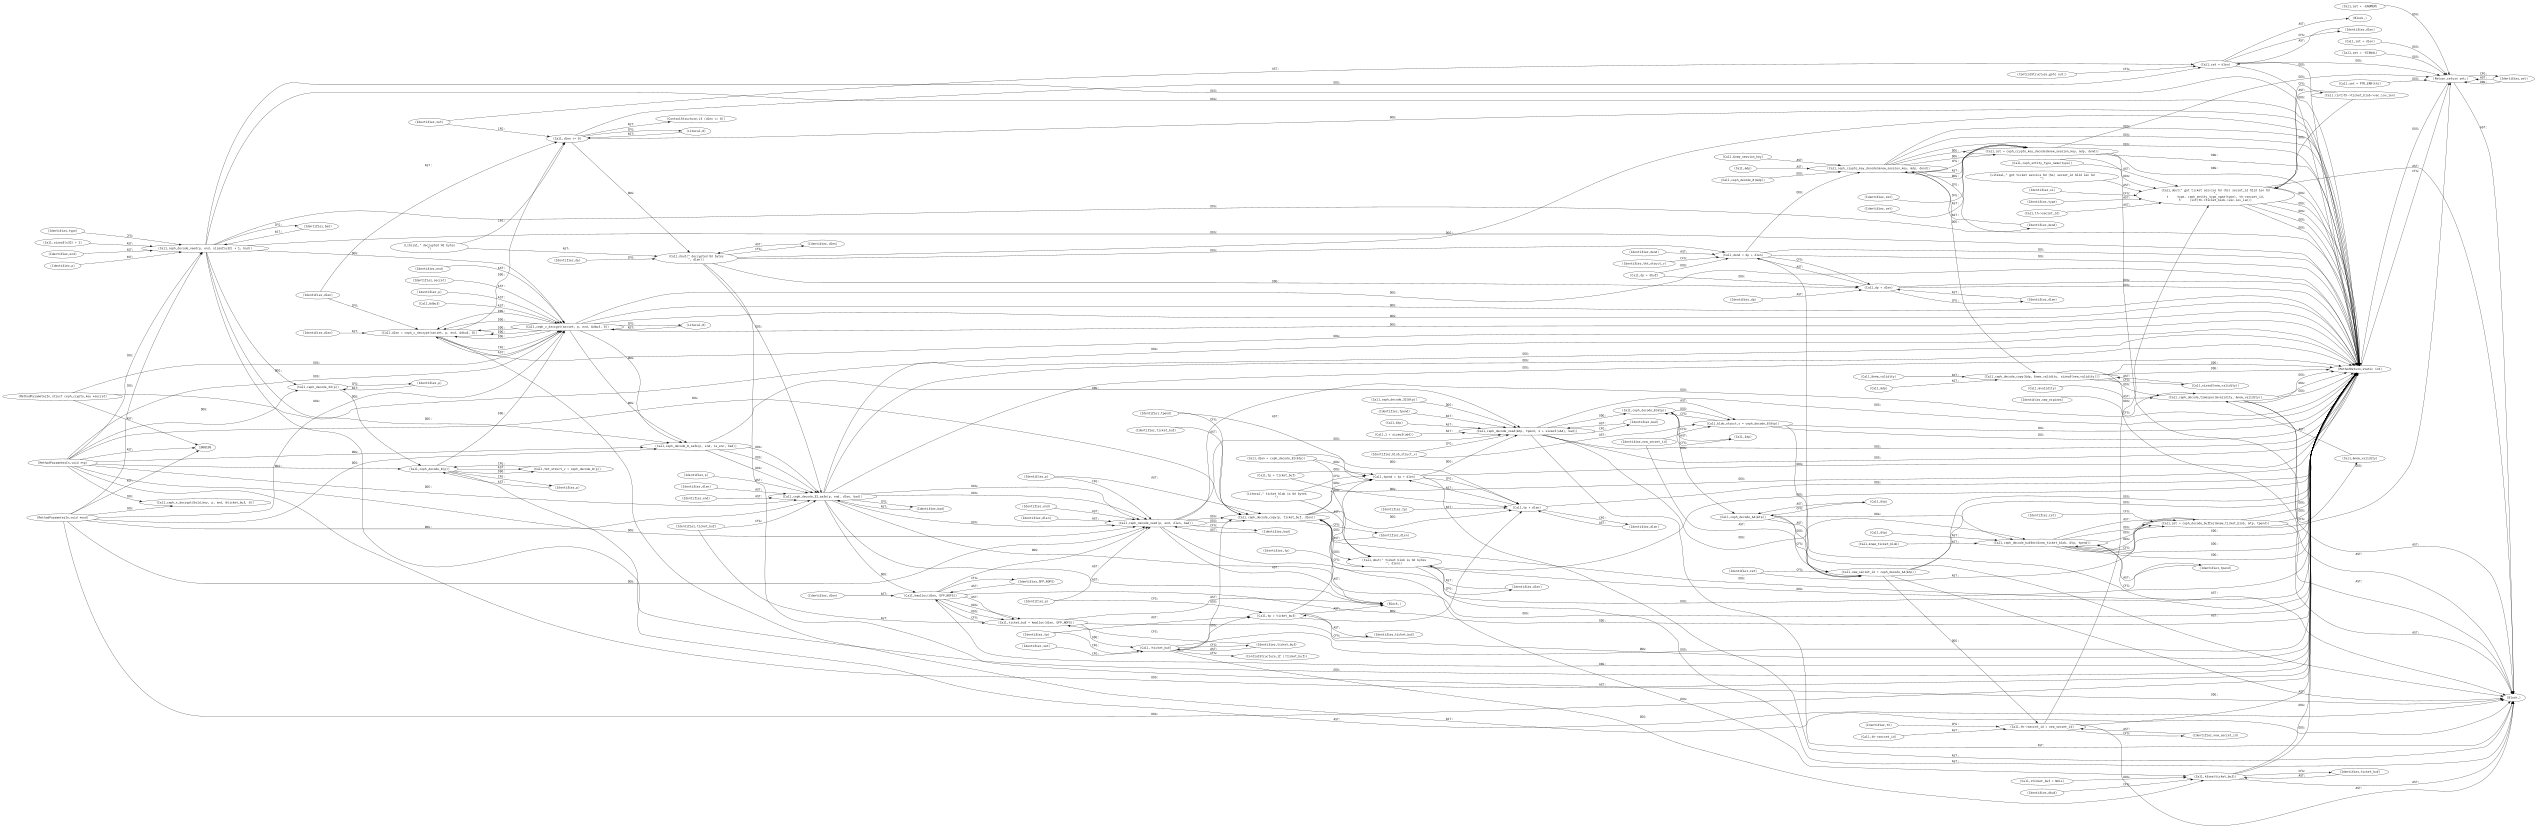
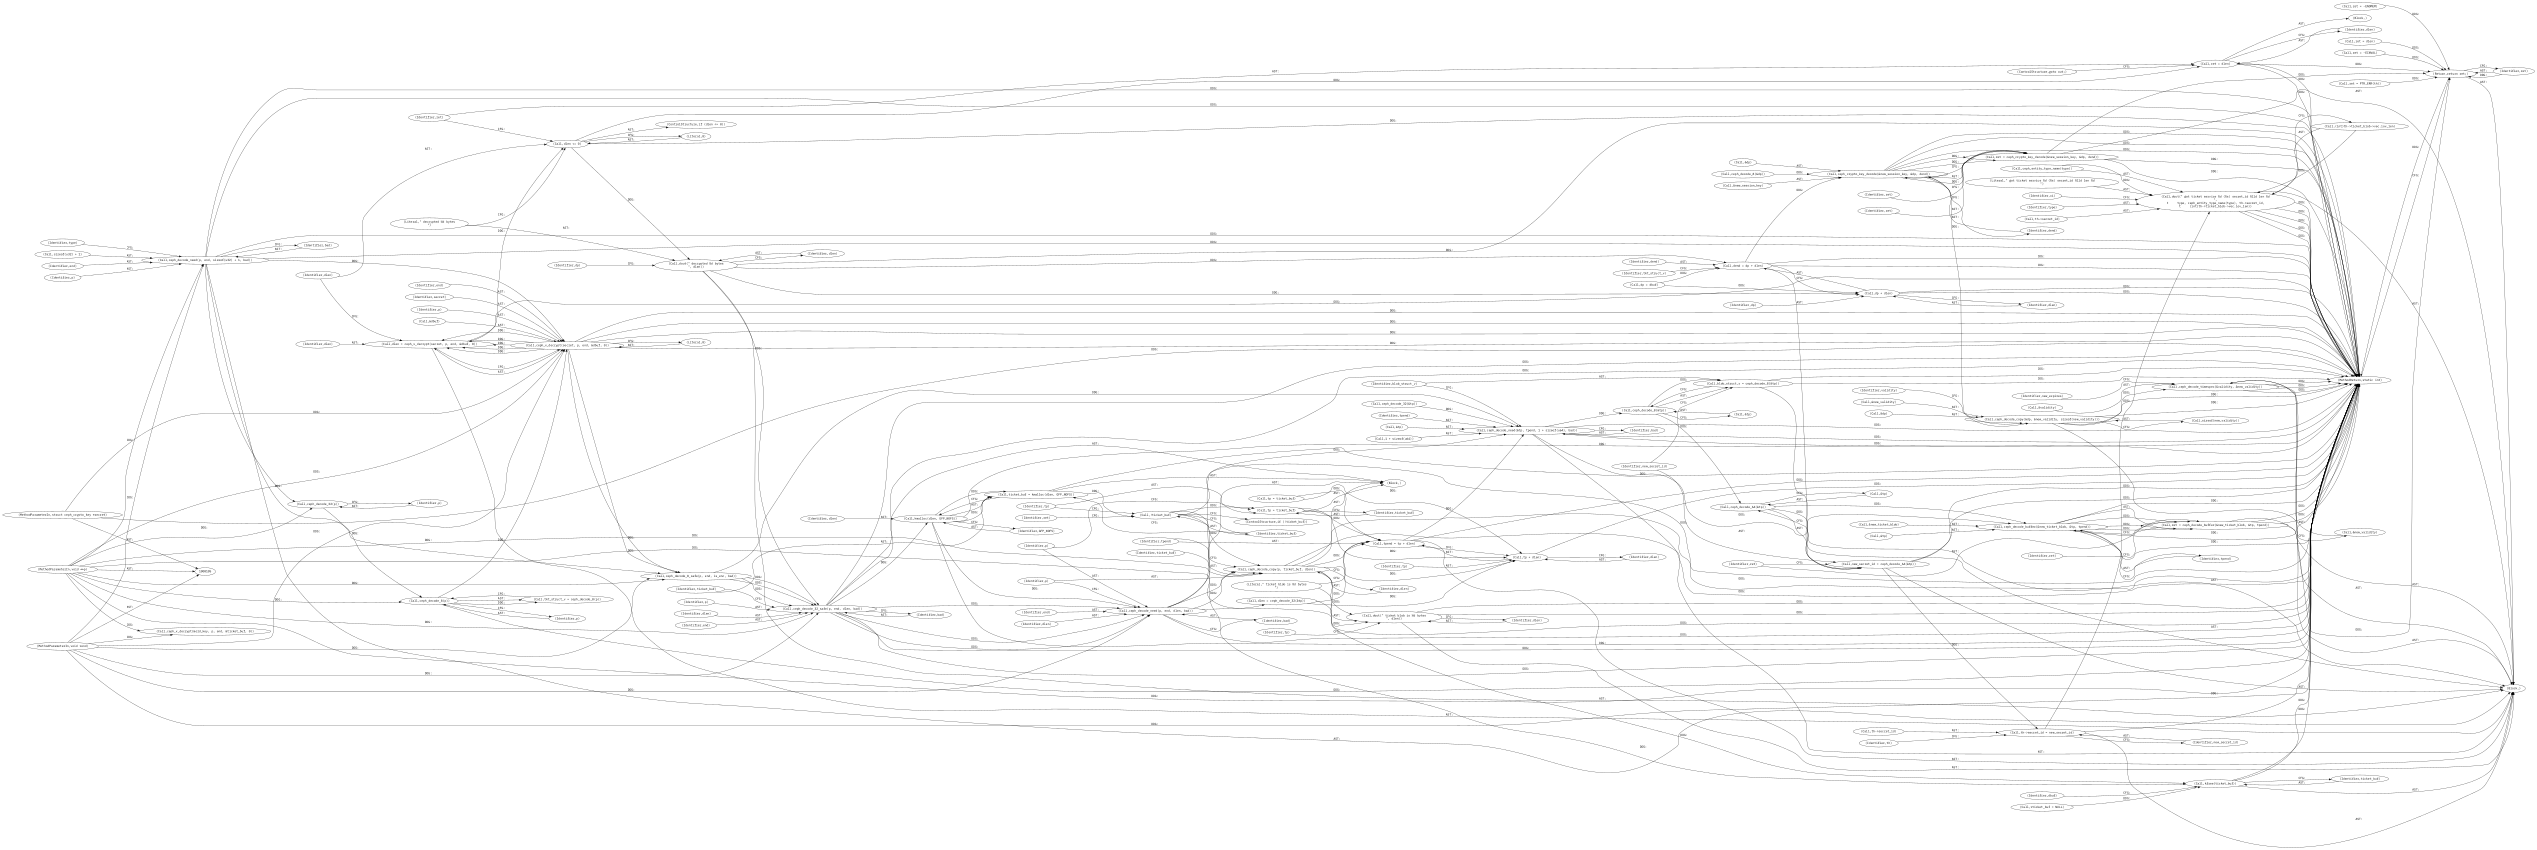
node "(Identifier,validity)": added
edge "(MethodParameterIn,void **p)" -> "(Call,ceph_decode_need(p, end, dlen, bad))": now "(MethodParameterIn,void **p)" -> "(Call,dlen = ceph_decode_32(&tp))"
